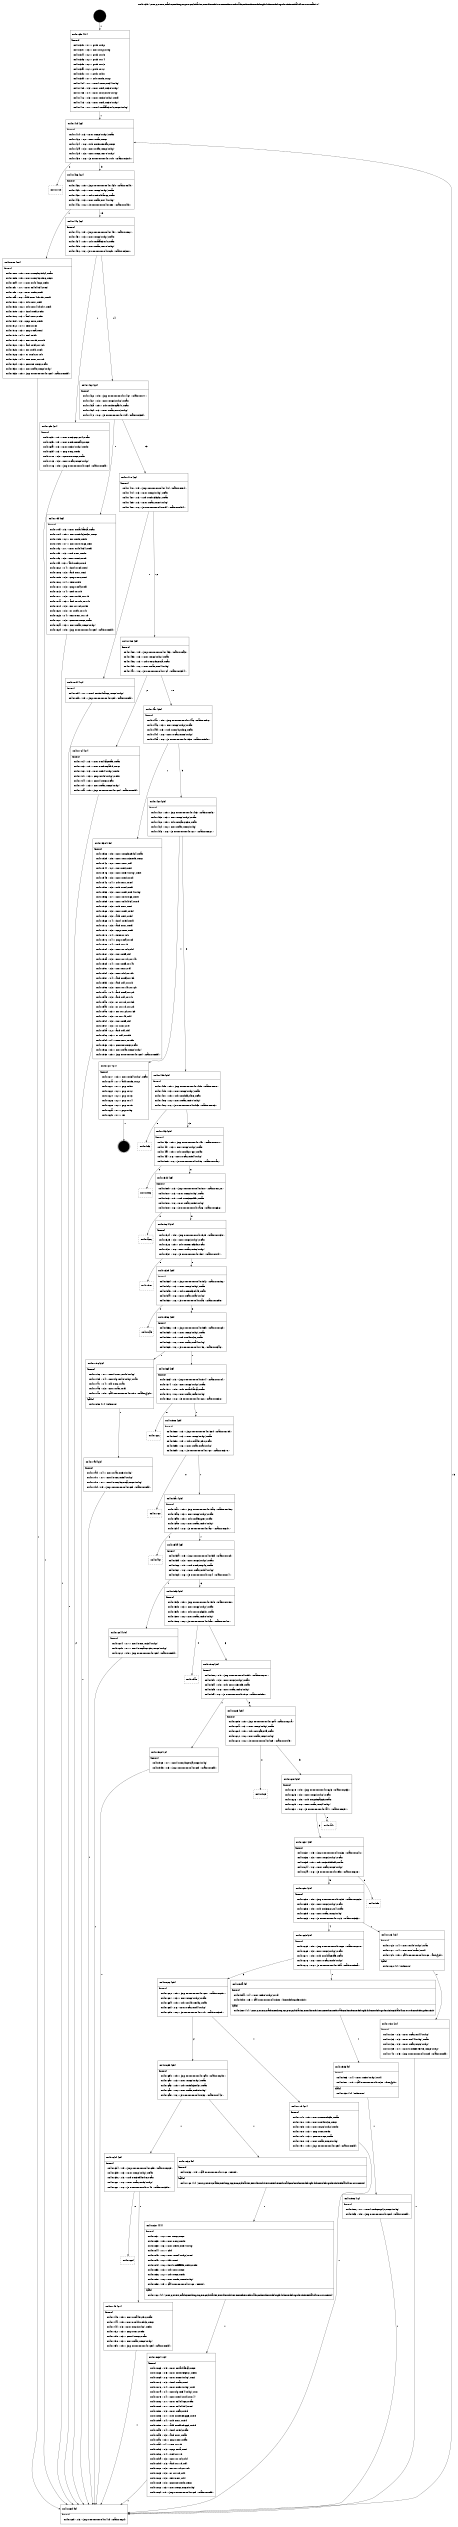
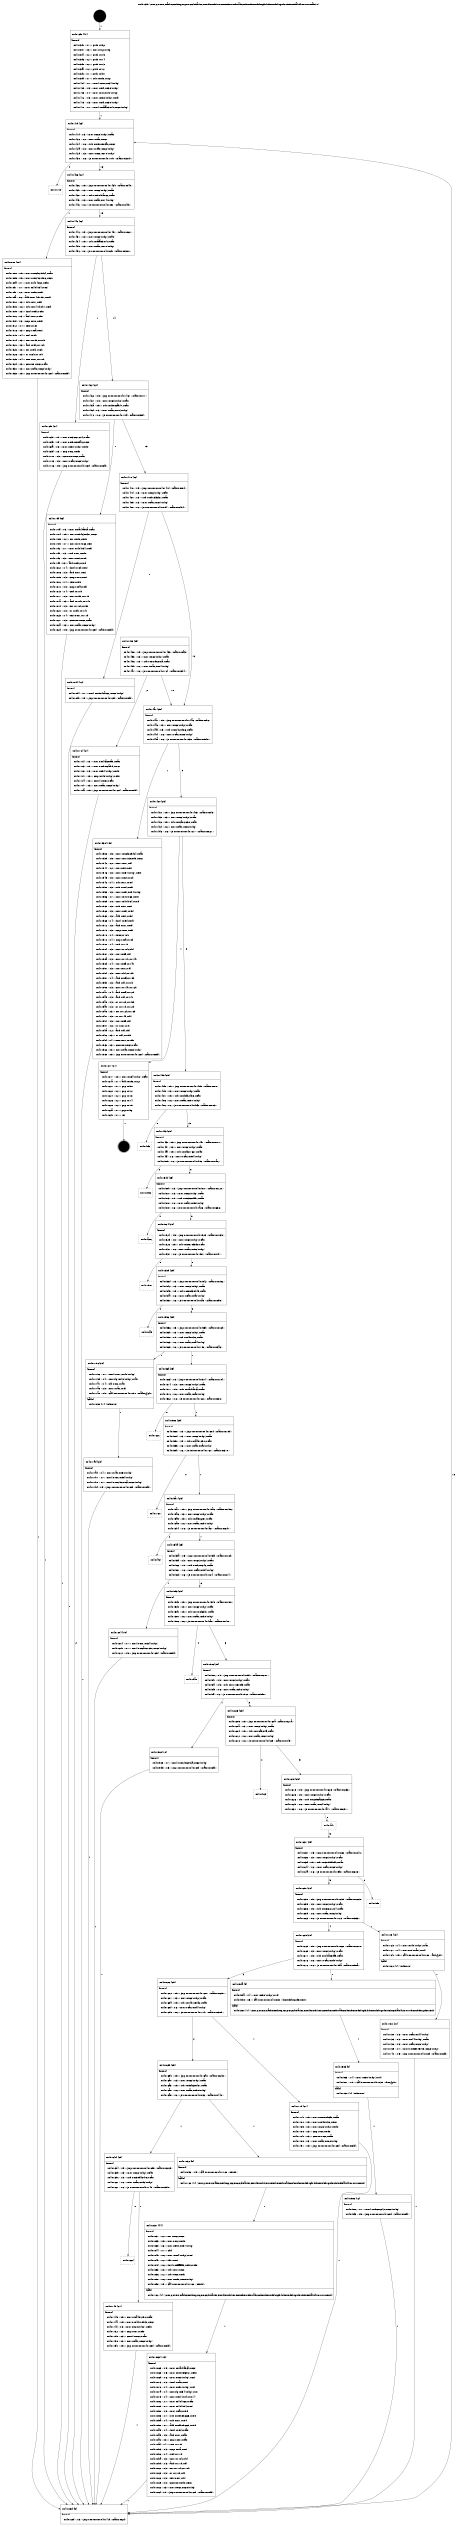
edge "0x40141f [23]" -> "0x401436 [22]": label " 9" -> " 16"
edge "0x401478 [22]" -> "0x40148e [25]": now "0x401478 [22]" -> "0x4014a7 [25]"
edge "0x40161e [25]" -> "0x401637 [25]": now "0x401a41" -> "0x401637 [25]"
